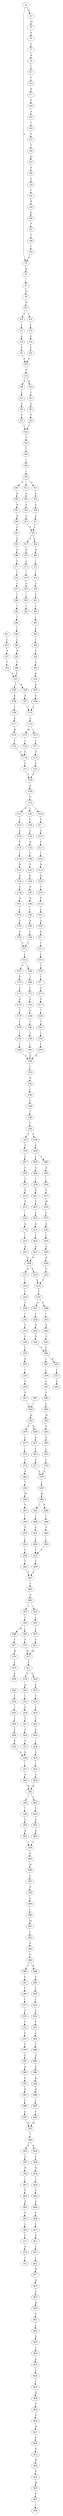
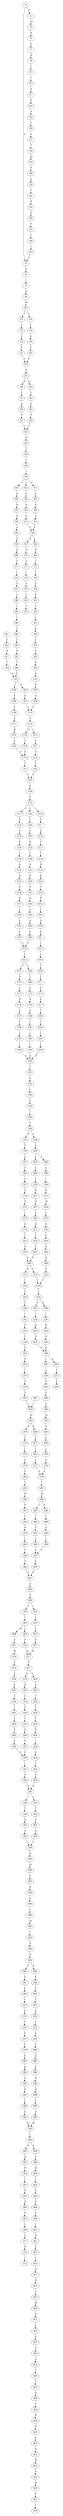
edge "S318" -> "S321": added, label "R"
